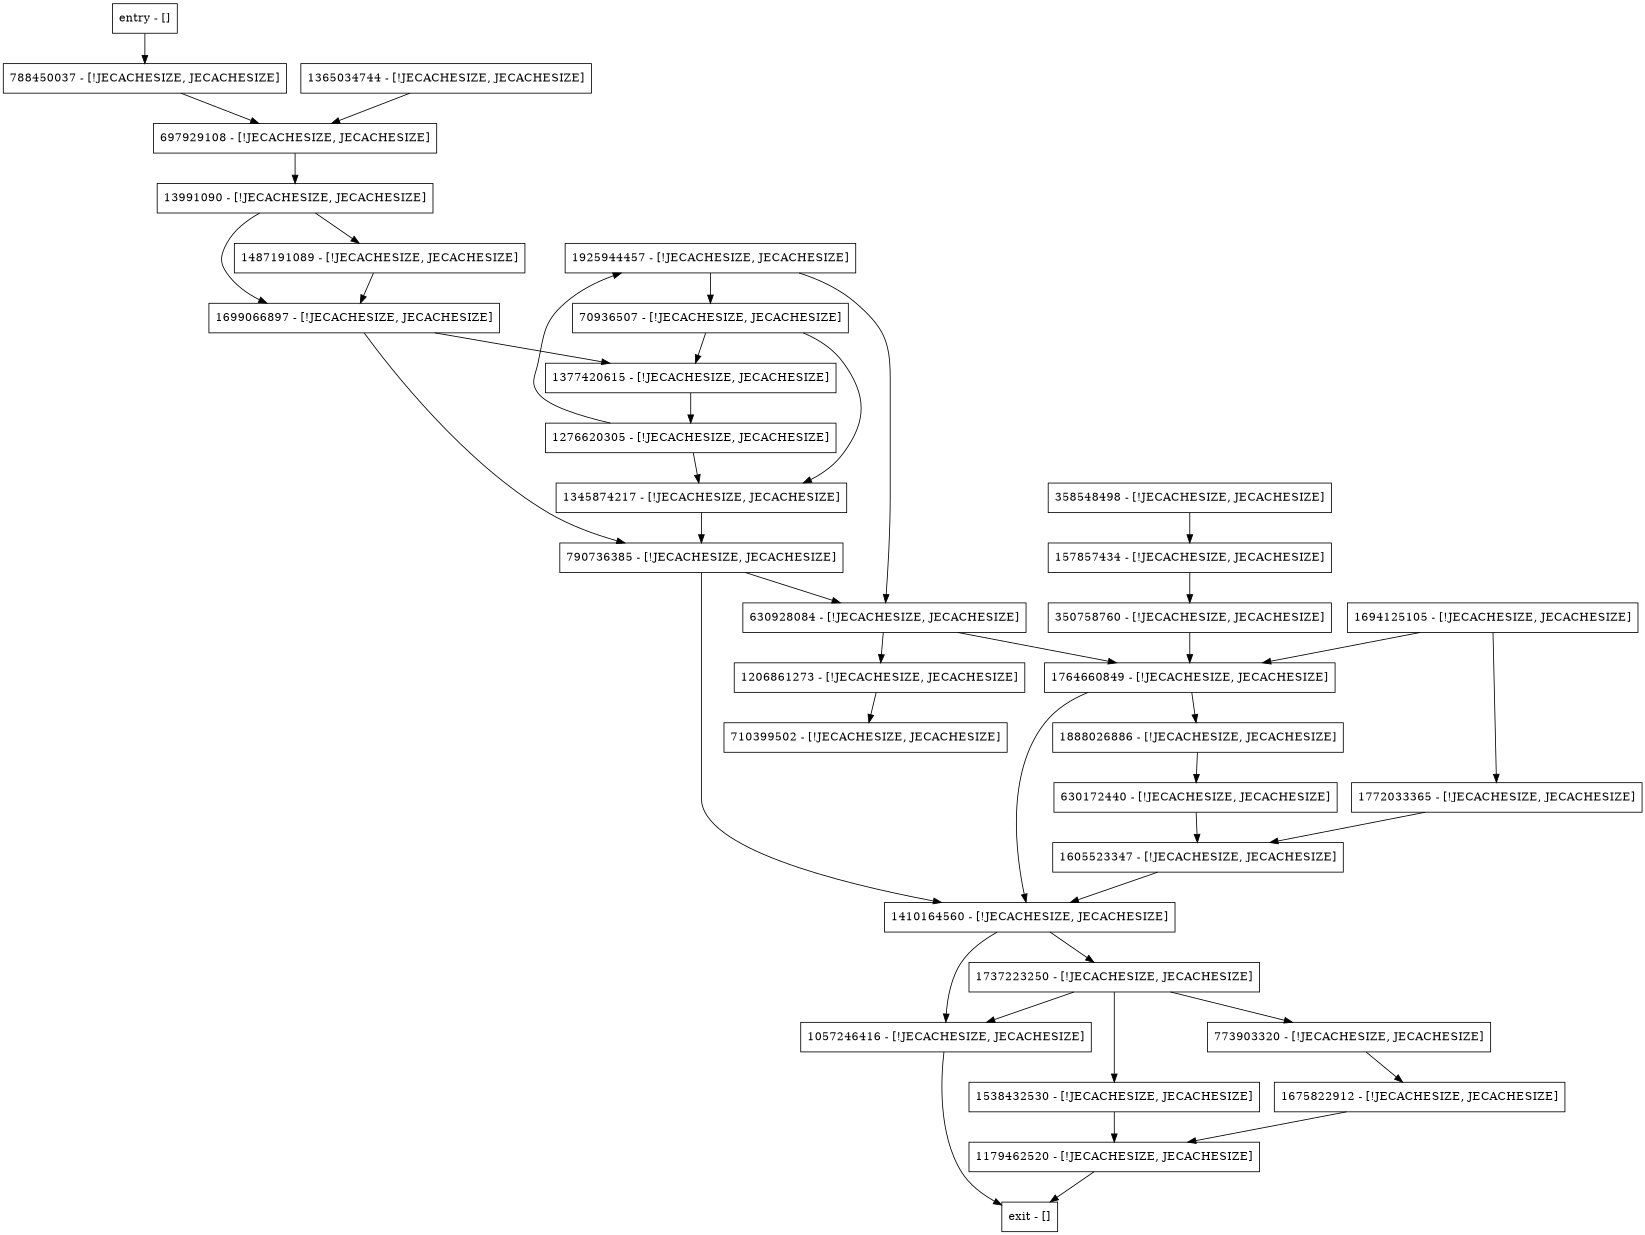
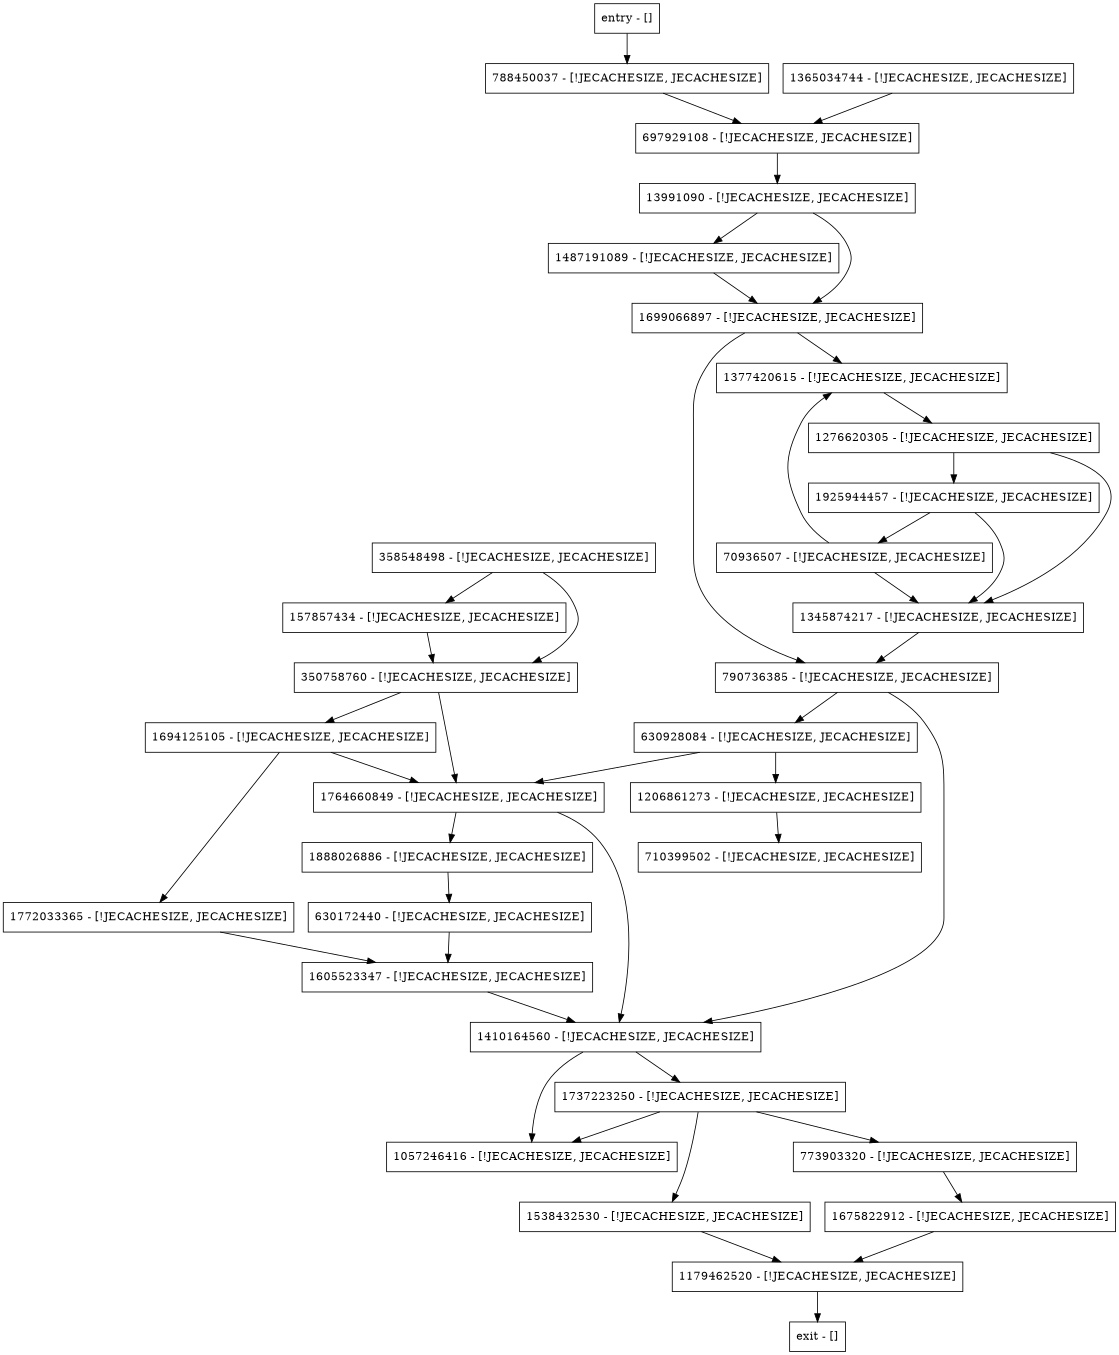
edge "1925944457 - [!JECACHESIZE, JECACHESIZE]" -> "630928084 - [!JECACHESIZE, JECACHESIZE]": now "1925944457 - [!JECACHESIZE, JECACHESIZE]" -> "1345874217 - [!JECACHESIZE, JECACHESIZE]"
edge "358548498 - [!JECACHESIZE, JECACHESIZE]" -> "350758760 - [!JECACHESIZE, JECACHESIZE]": added
edge "350758760 - [!JECACHESIZE, JECACHESIZE]" -> "1694125105 - [!JECACHESIZE, JECACHESIZE]": added
edge "1057246416 - [!JECACHESIZE, JECACHESIZE]" -> "exit - []": removed
